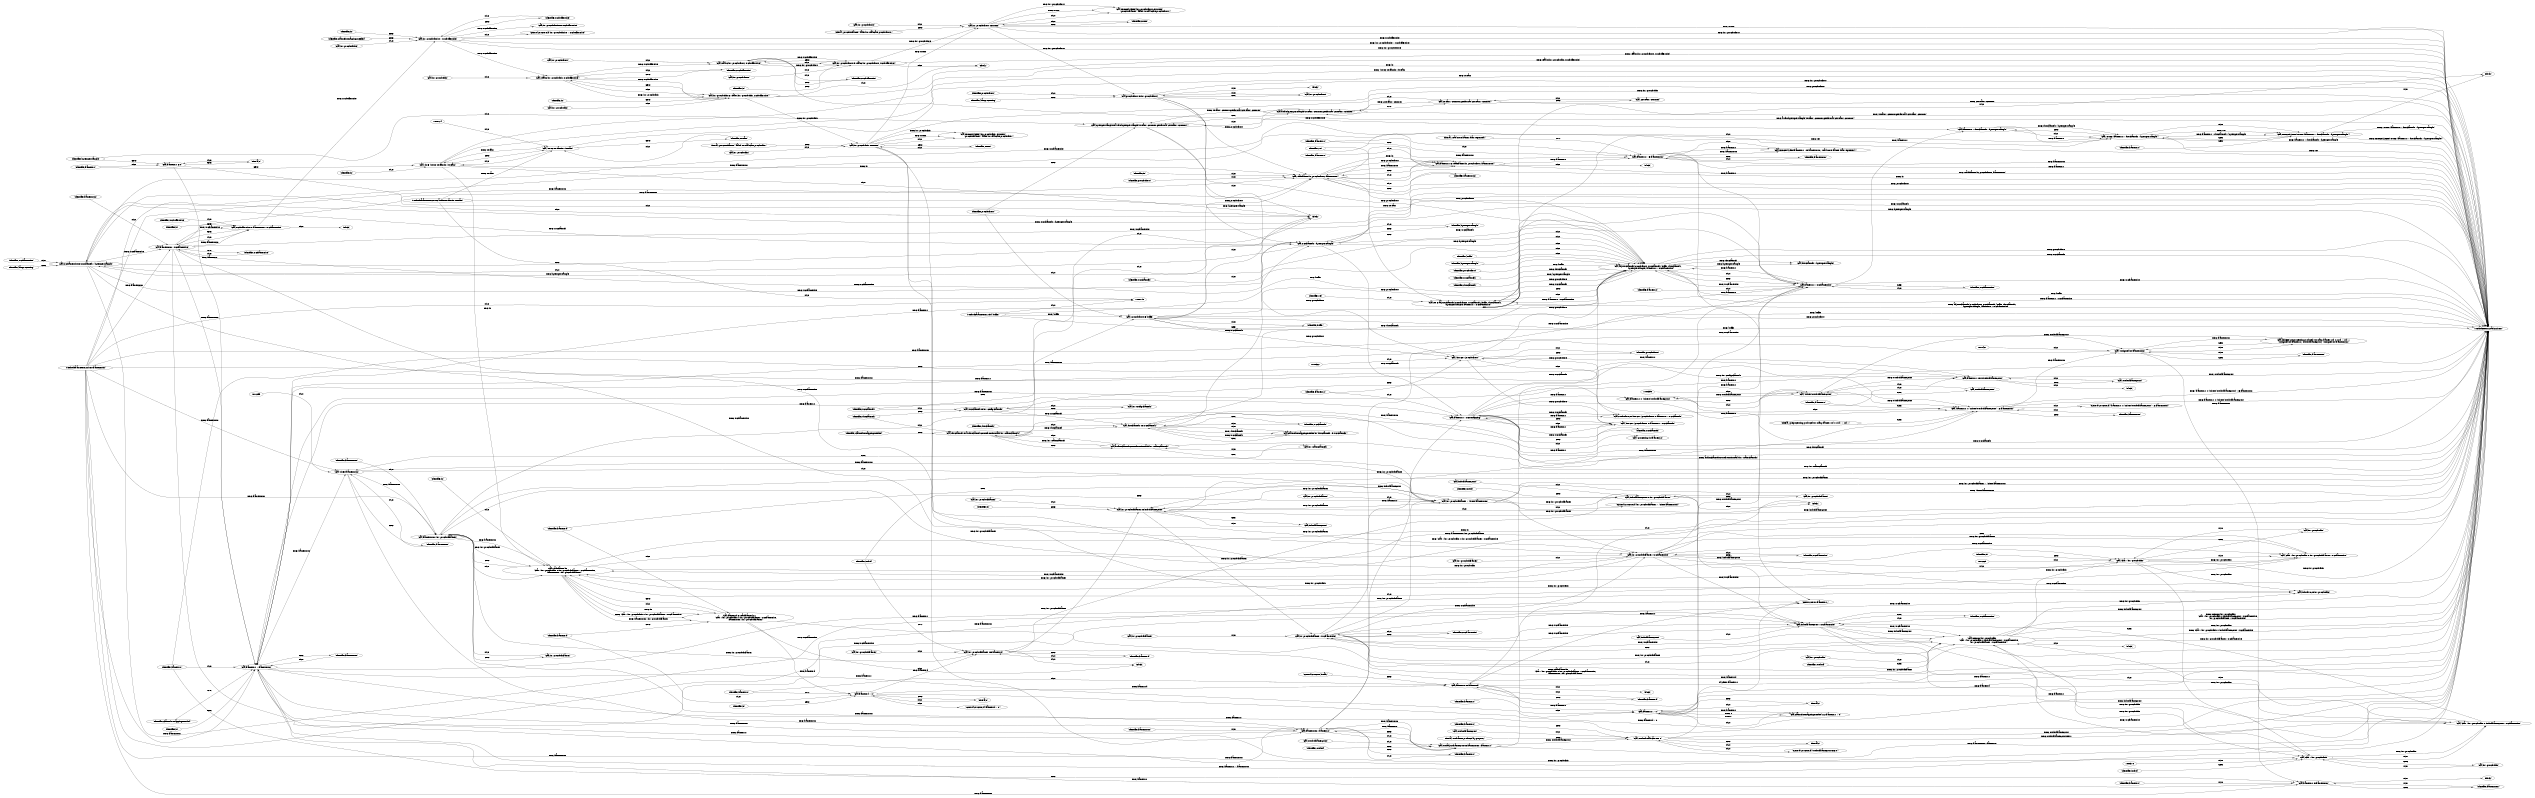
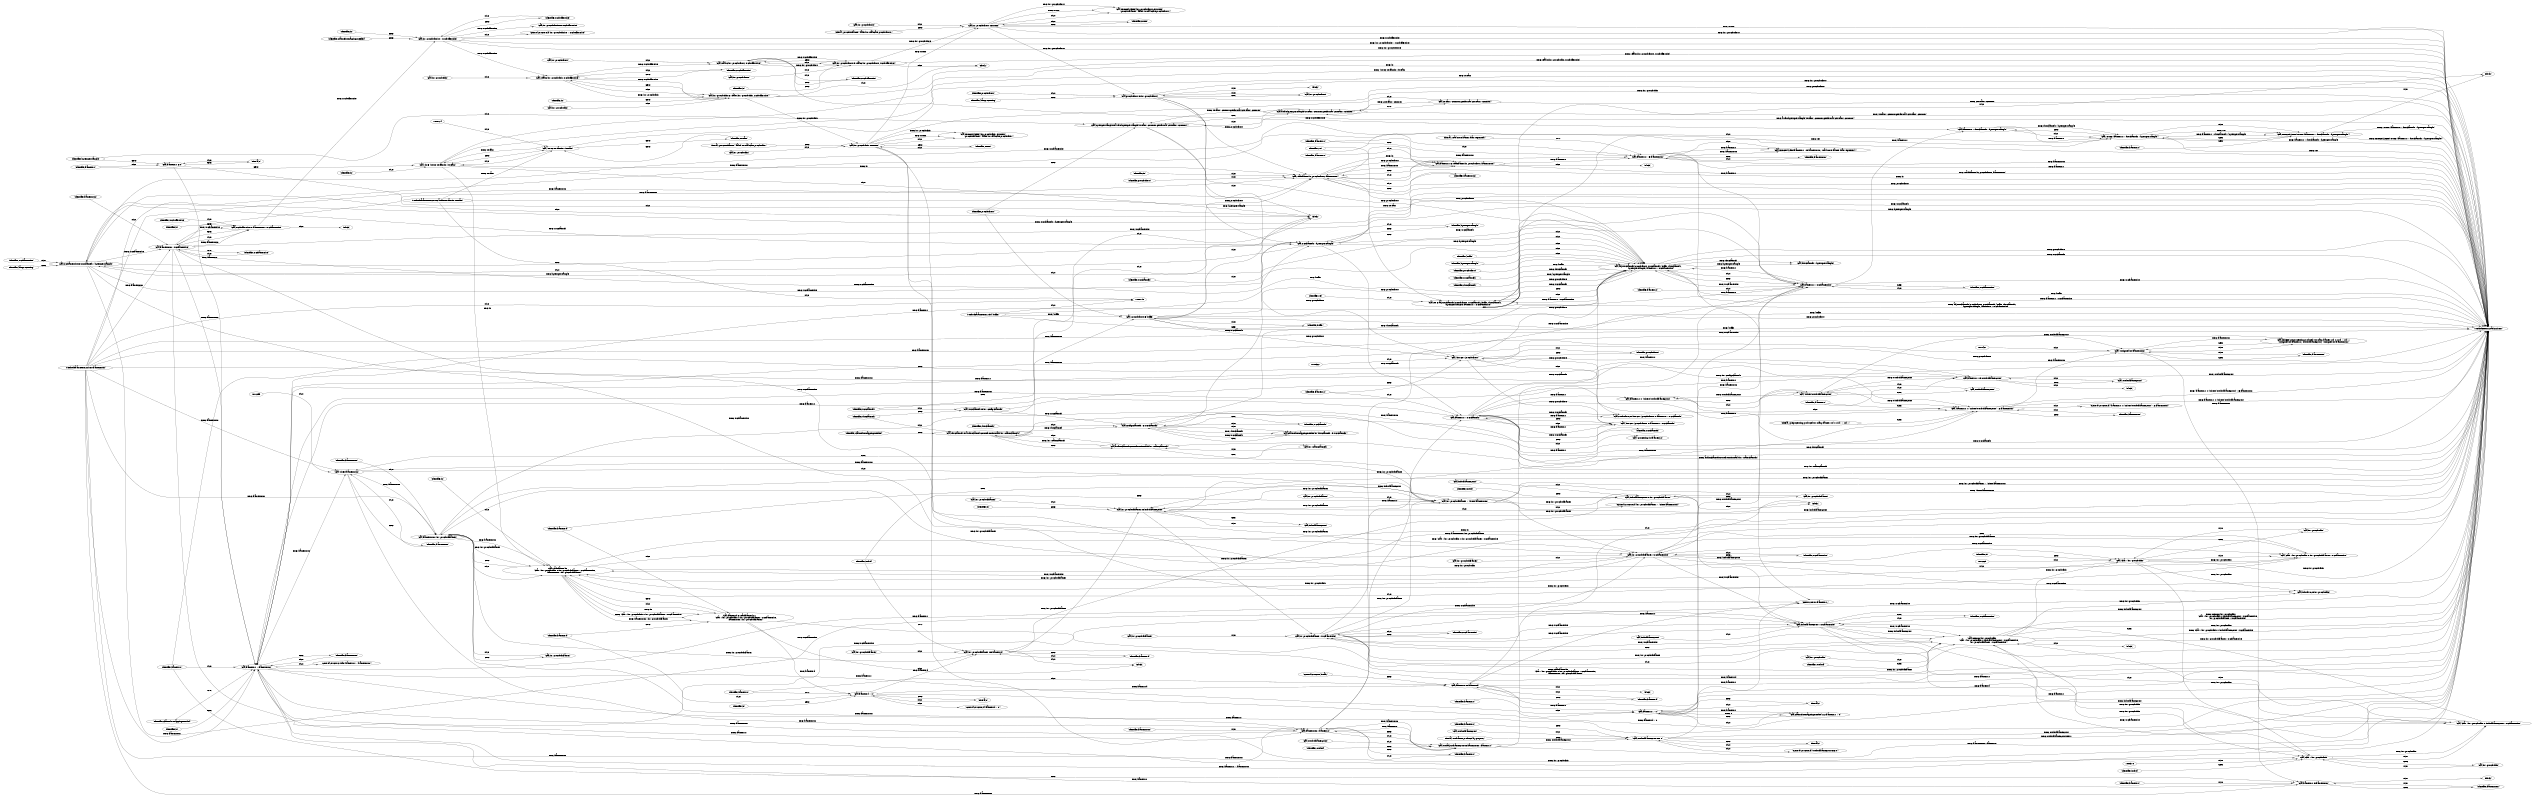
node "(Call,in->proc_buf_size)": removed
node "(Call,&stream->common)": removed
edge "(Identifier,stream)" -> "(Call,(struct stream_in *)stream)": label "AST: " -> "CFG: "
edge "(Call,(int16_t *)proc_buf_out)" -> "(MethodReturn,static ssize_t)": added, label "DDG: proc_buf_out"
node "(Call,frames_wr += ssize_buf.frameCount)": label "(Call,frames_wr += ssize_buf.frameCount)" -> "(Call,frames_wr += out_buf.frameCount)"
edge "(Call,frames_wr > 0)" -> "(Call,frames_wr * src_frame_size)": label "DDG: frames_wr" -> "DDG: frames_num"
node "1000399": removed
node "(Call,in->config.channels)": removed
node "(Call,frames_wr * src_remapping)": label "(Call,frames_wr * src_remapping)" -> "(Call,frames_wr * src_channels)"
node "(Call,dst_channels != src_channels)": label "(Call,dst_channels != src_channels)" -> "(Call,config_channels != src_channels)"
edge "(MethodParameterIn,ssize_t frames_num)" -> "(Call,in_buf.s16 = in->proc_buf_in)": now "(MethodParameterIn,ssize_t frames_num)" -> "(MethodReturn,static ssize_t)"
node "(ControlStructure,while (frames_wr < frames_num))": added
edge "(Call,frames_wr > 0)" -> "(Return,return frames_wr;)": label "ASSERT: frames_wr" -> "DDG: frames_wr"
edge "(Call,channel_remapping_needed && frames_wr > 0)" -> "(Call,frames_wr > 0)": label "NULL: " -> "CFG: "
node "(Call,out_buf.reallocate == 0)": label "(Call,out_buf.reallocate == 0)" -> "(Call,out_buf.frameCount == 0)"
